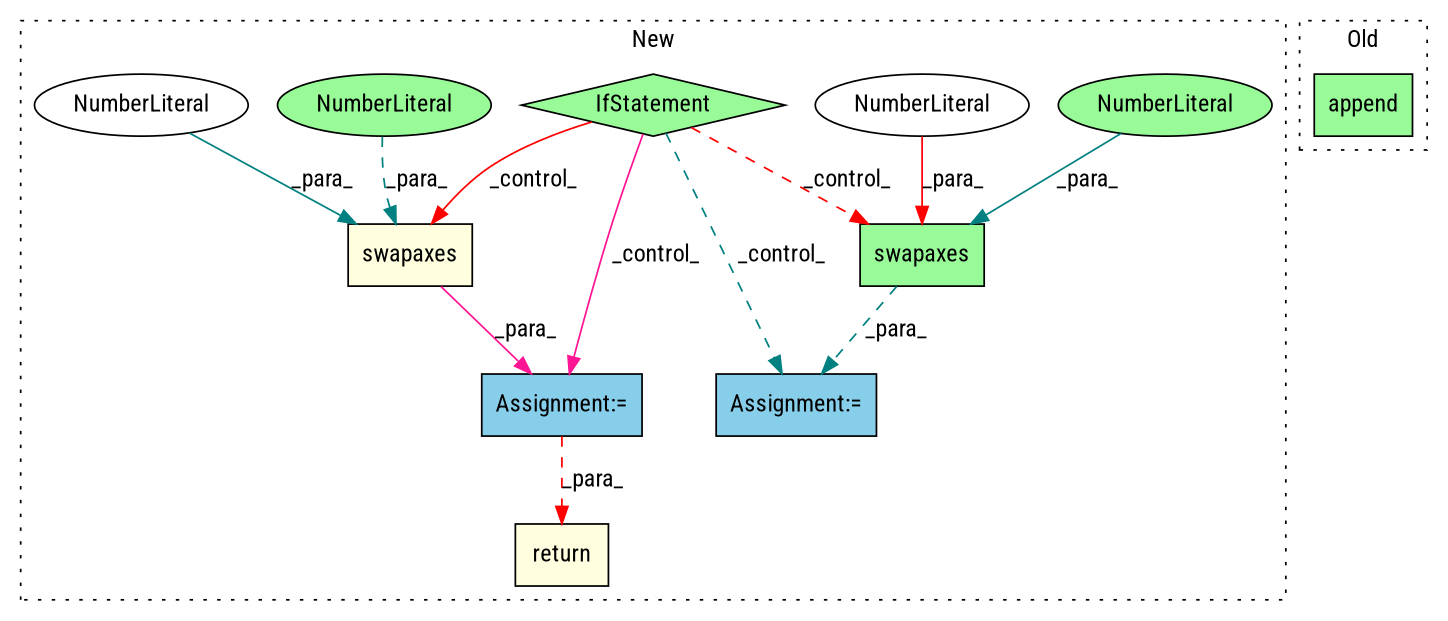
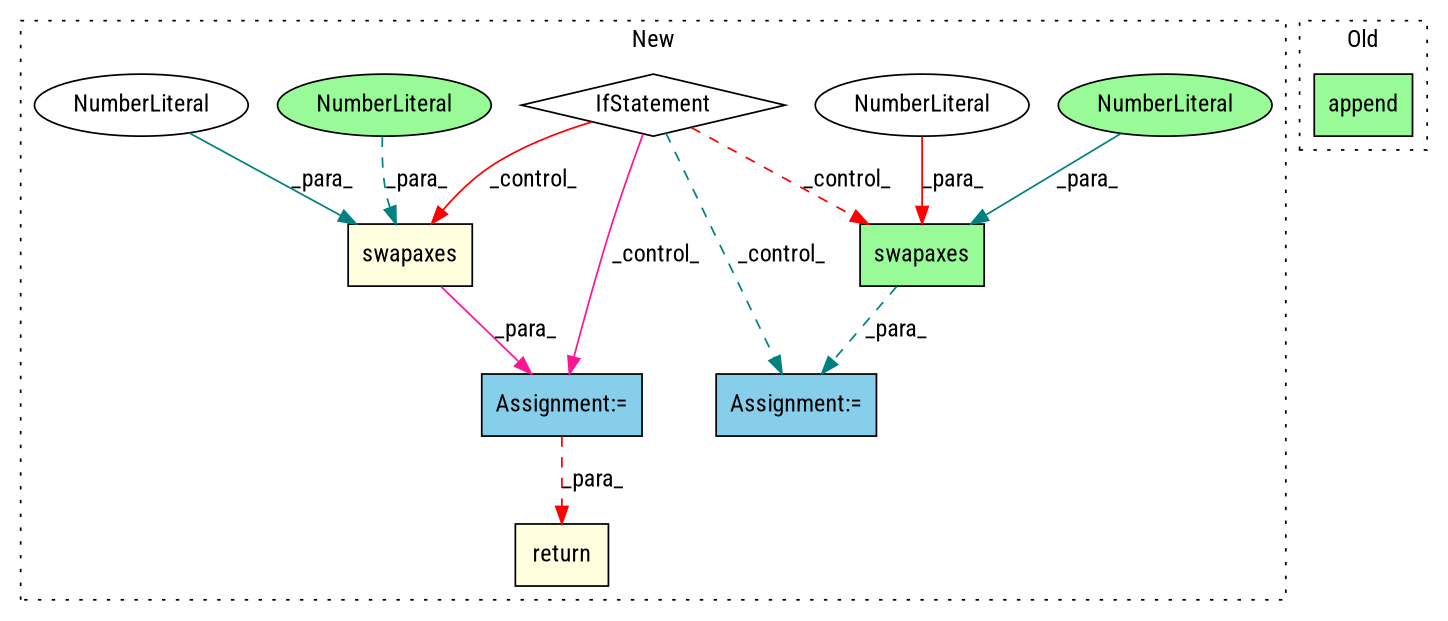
node "IfStatement": fillcolor palegreen -> white
